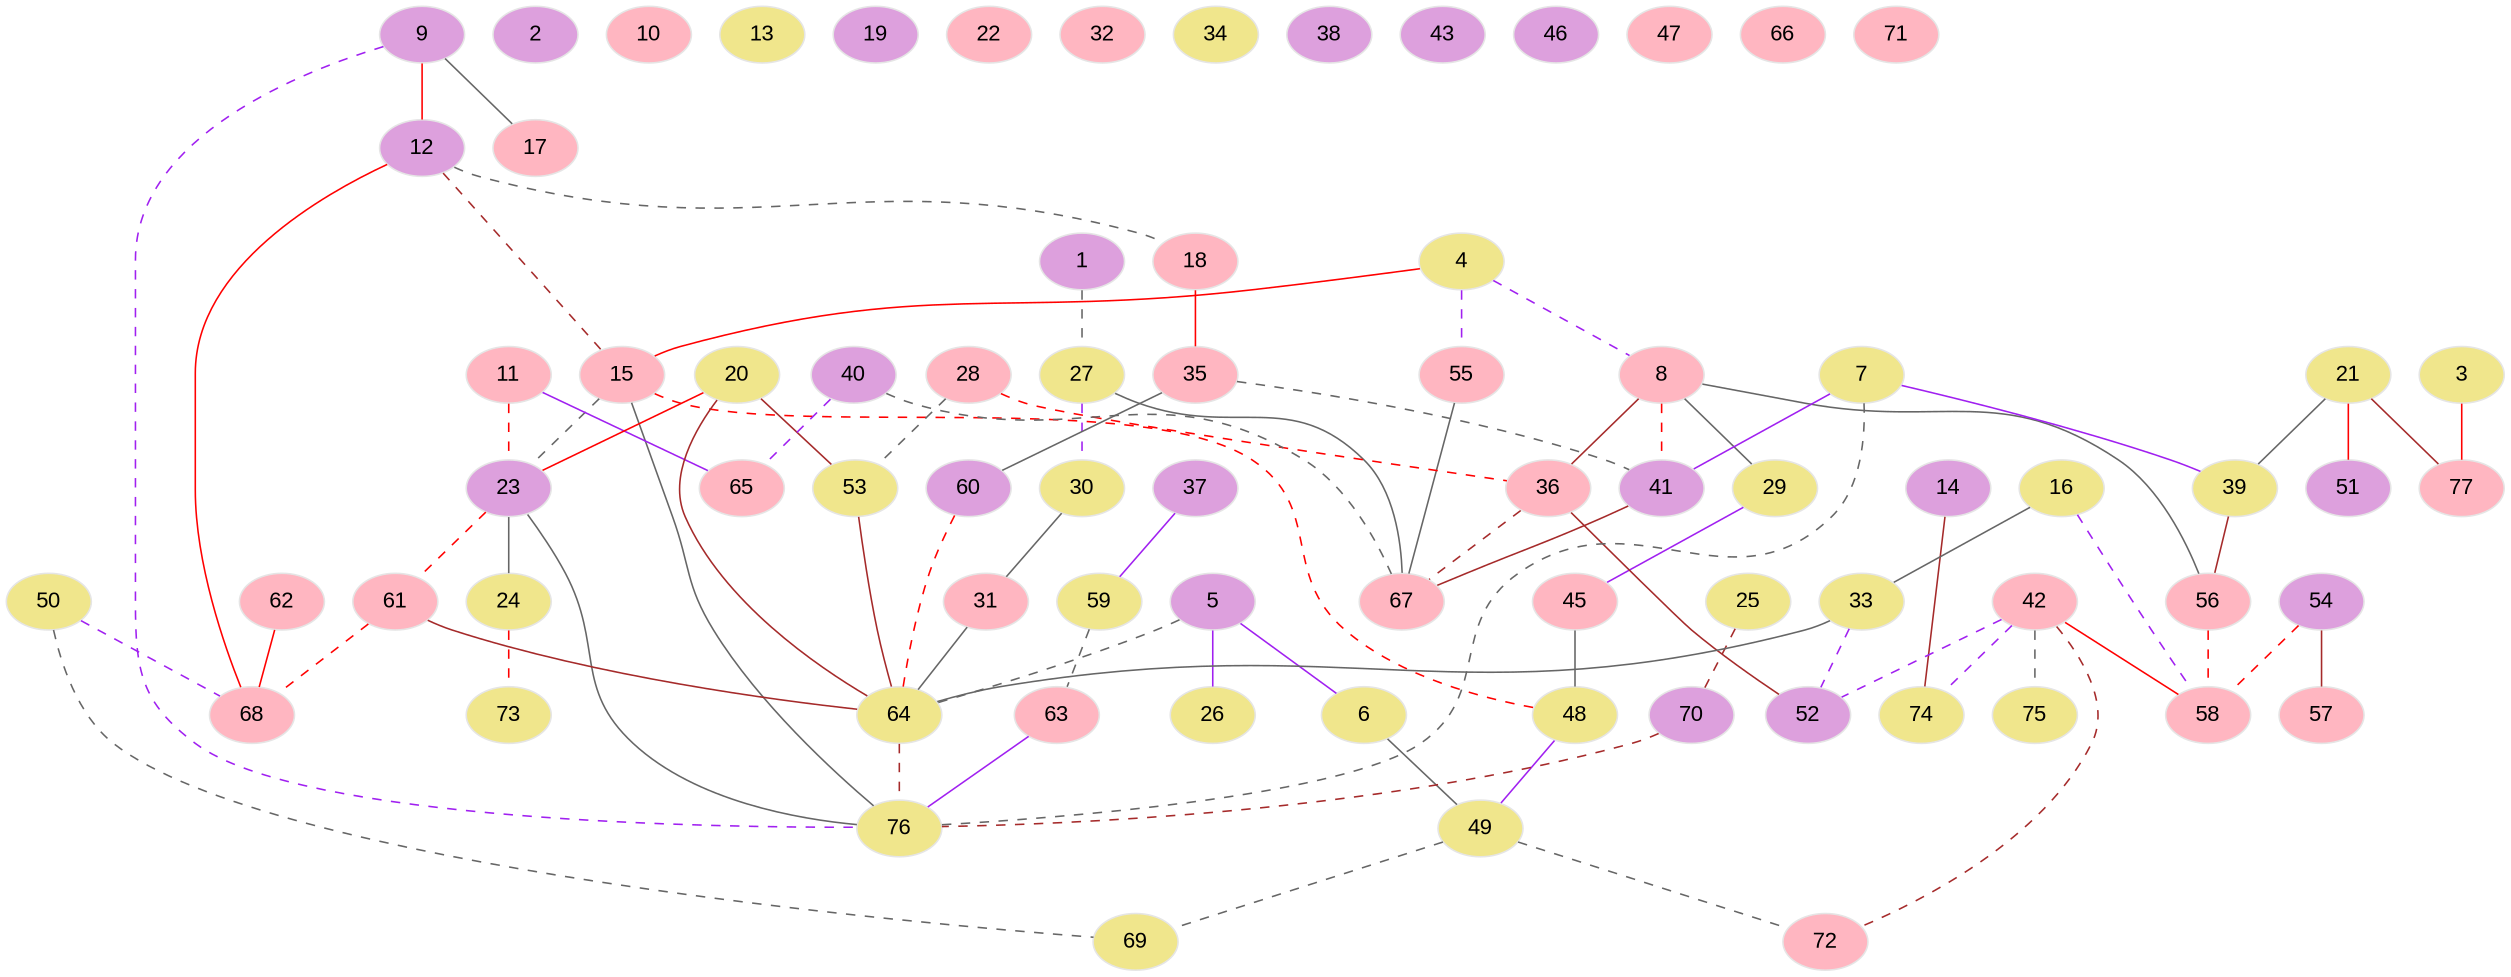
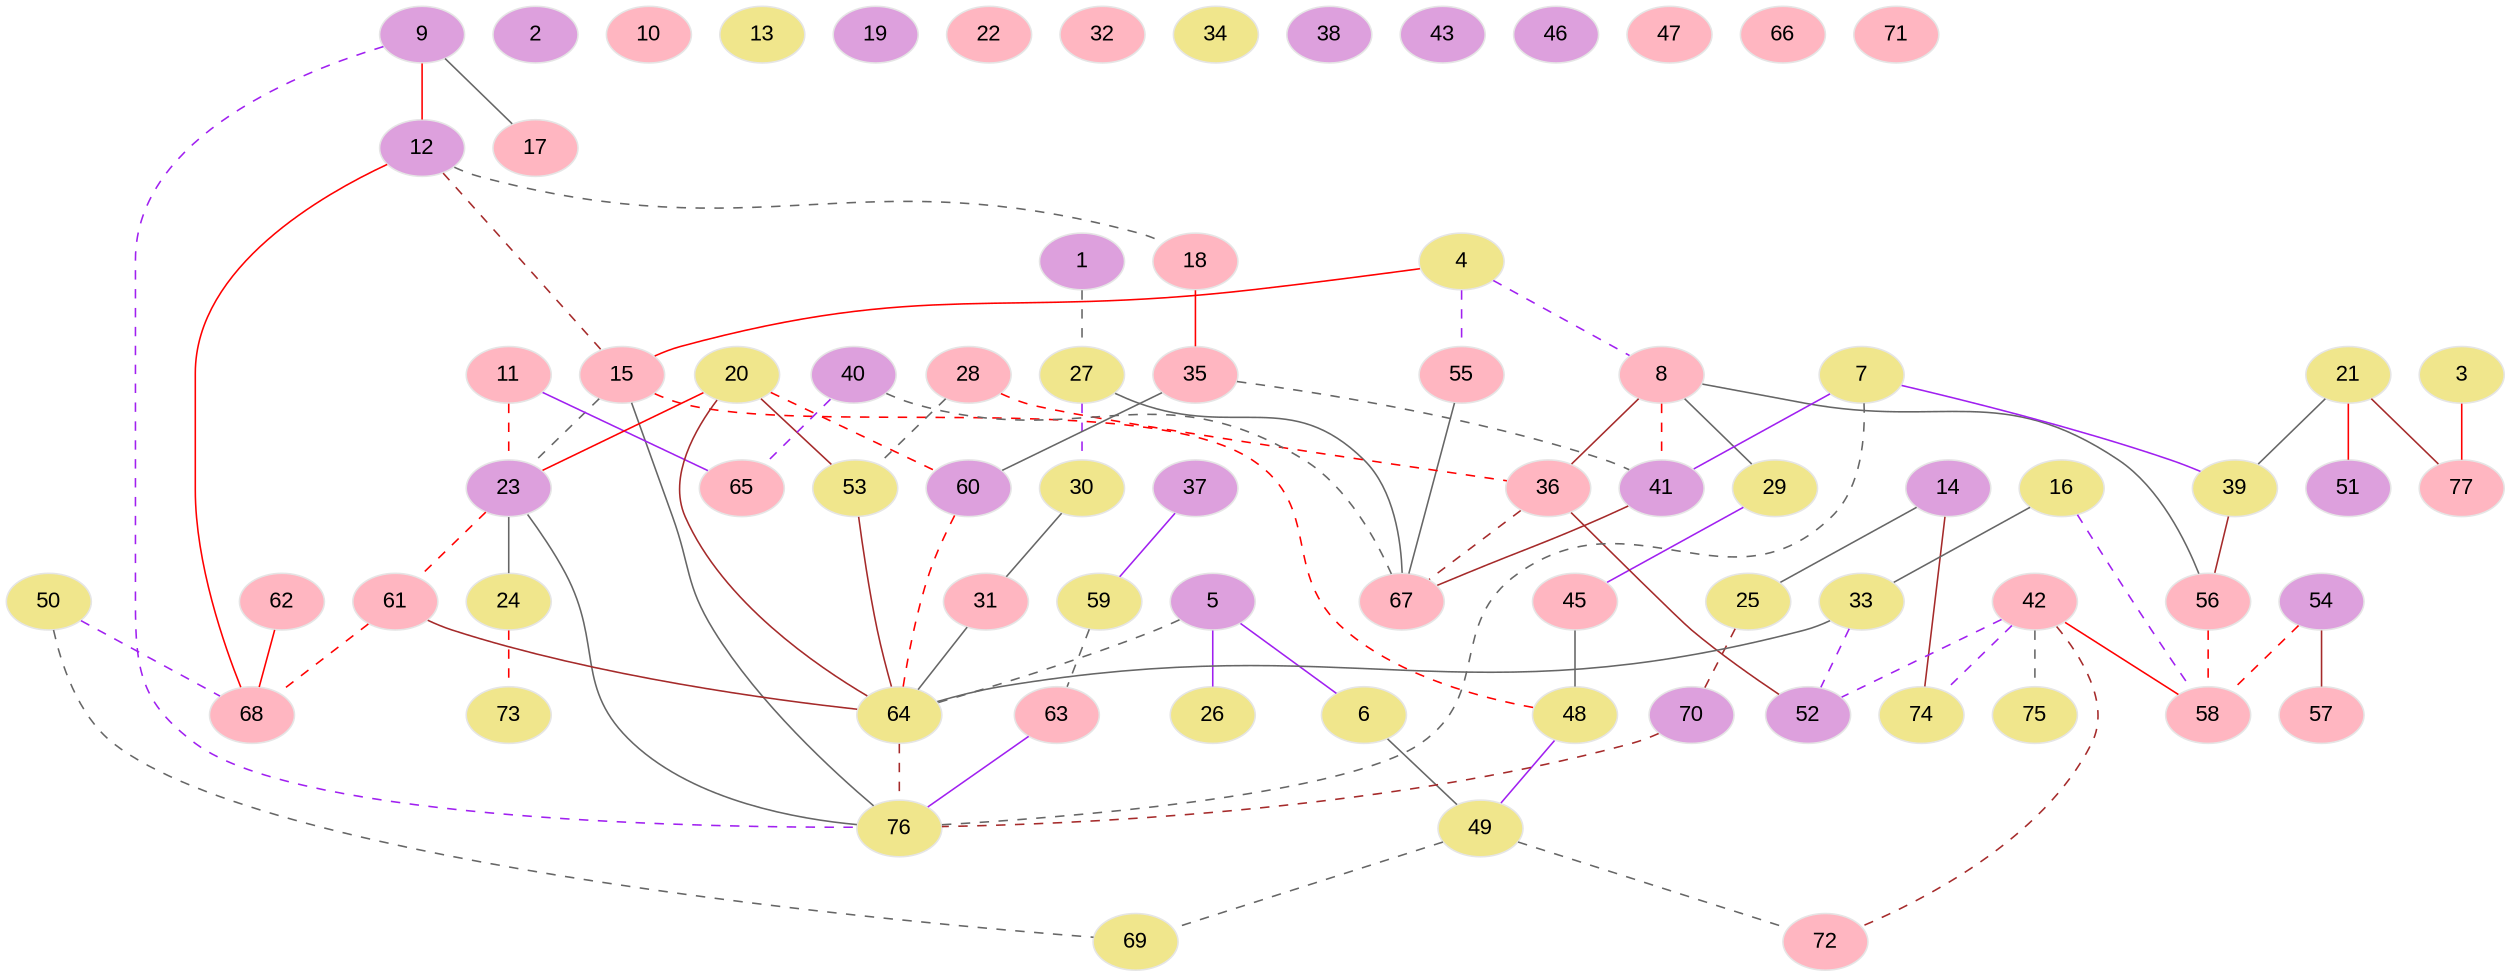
edge "20" -- "60": added
edge "14" -- "25": added
